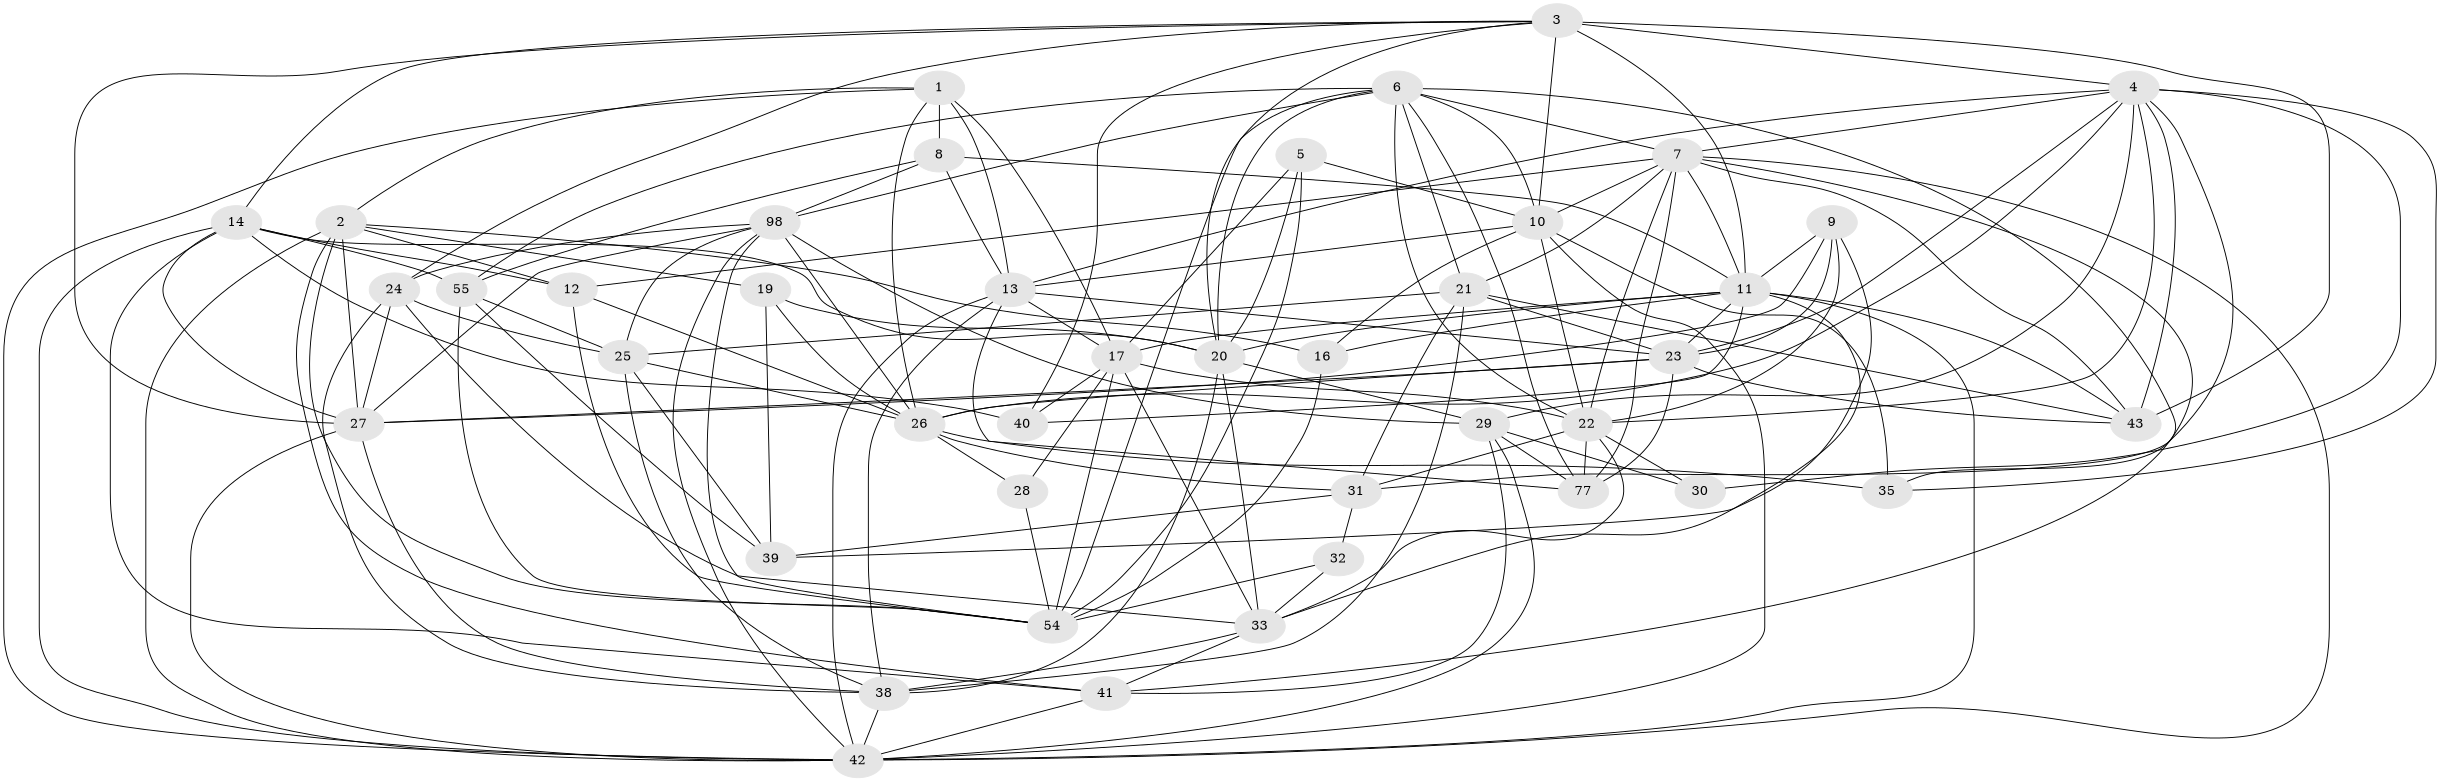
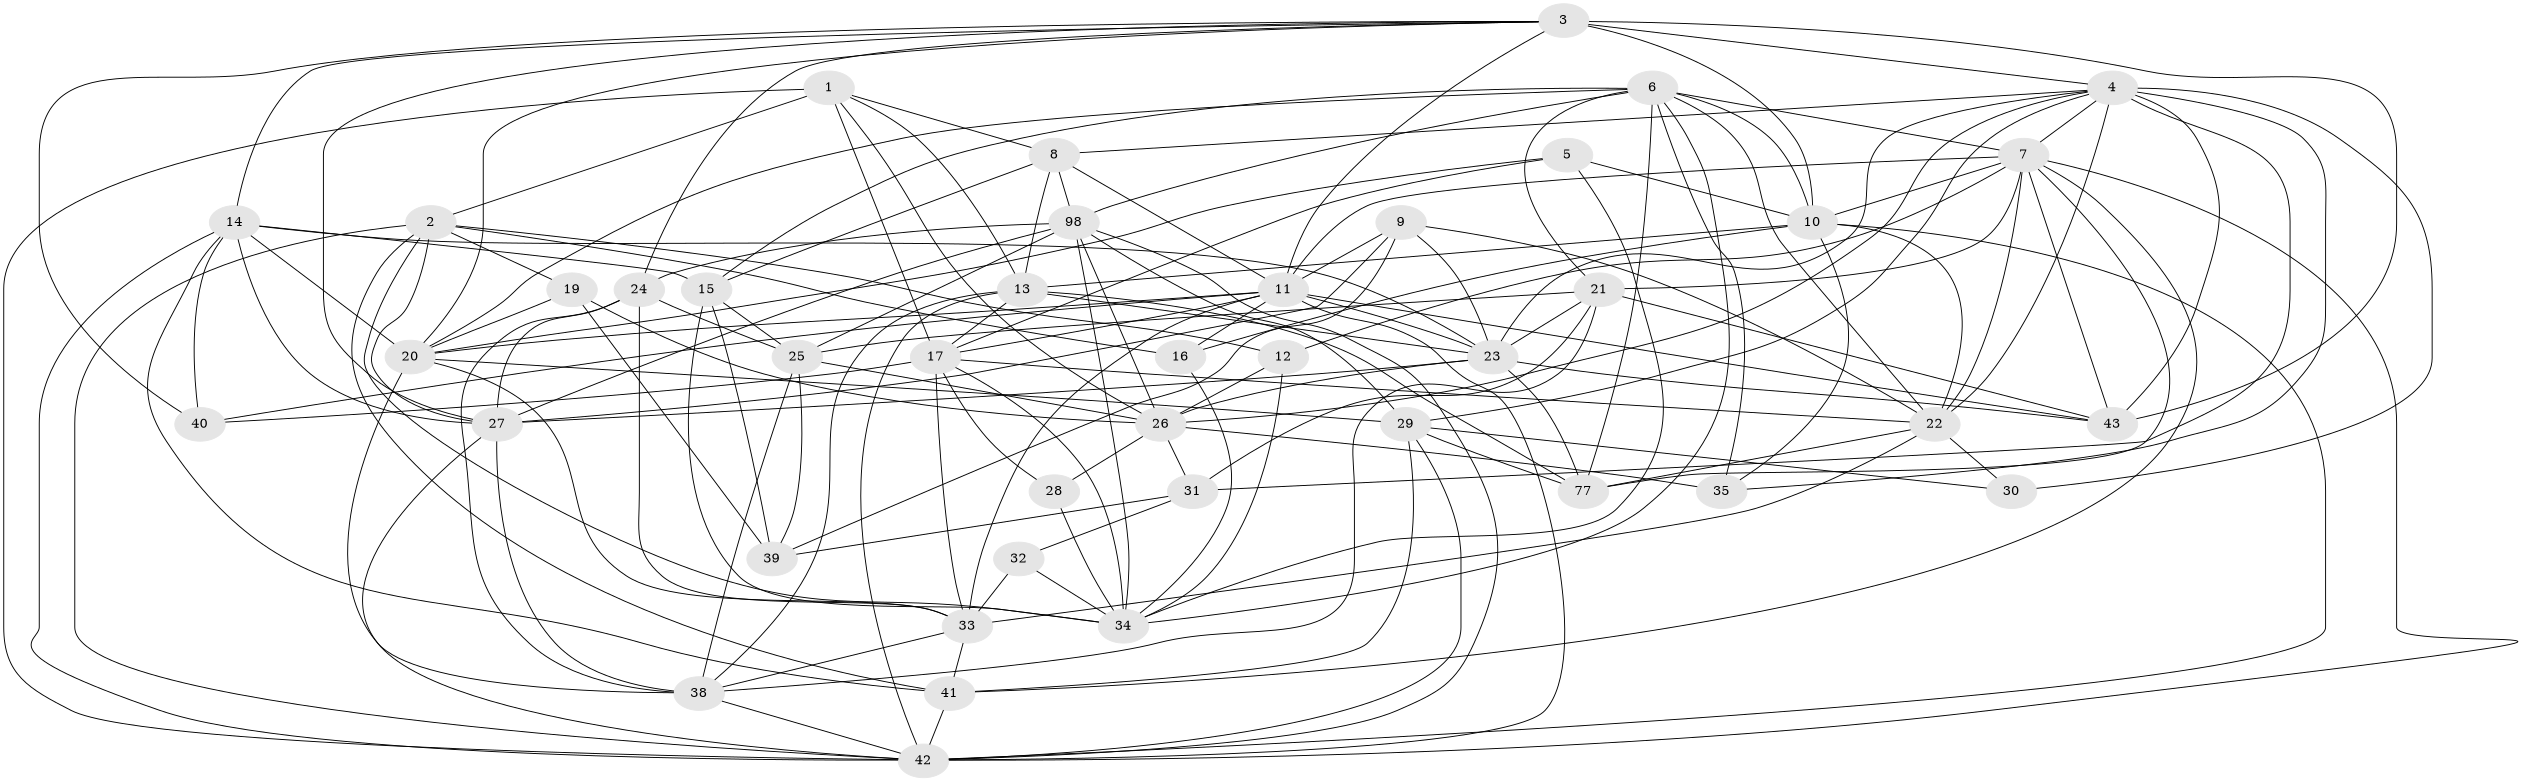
edge "4" -- "13": now "4" -- "8"
edge "14" -- "12": now "14" -- "23"
node "55": label "55" -> "15"
edge "22" -- "31": removed
node "54": label "54" -> "34"
